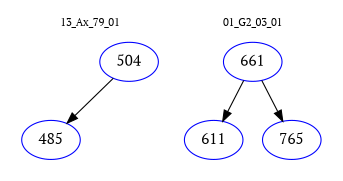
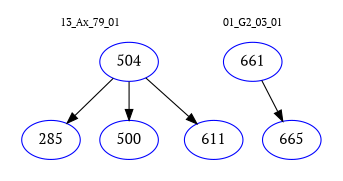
edge "661" -> "611": now "504" -> "611"
node "485": label "485" -> "285"
node "500": added
node "765": label "765" -> "665"
